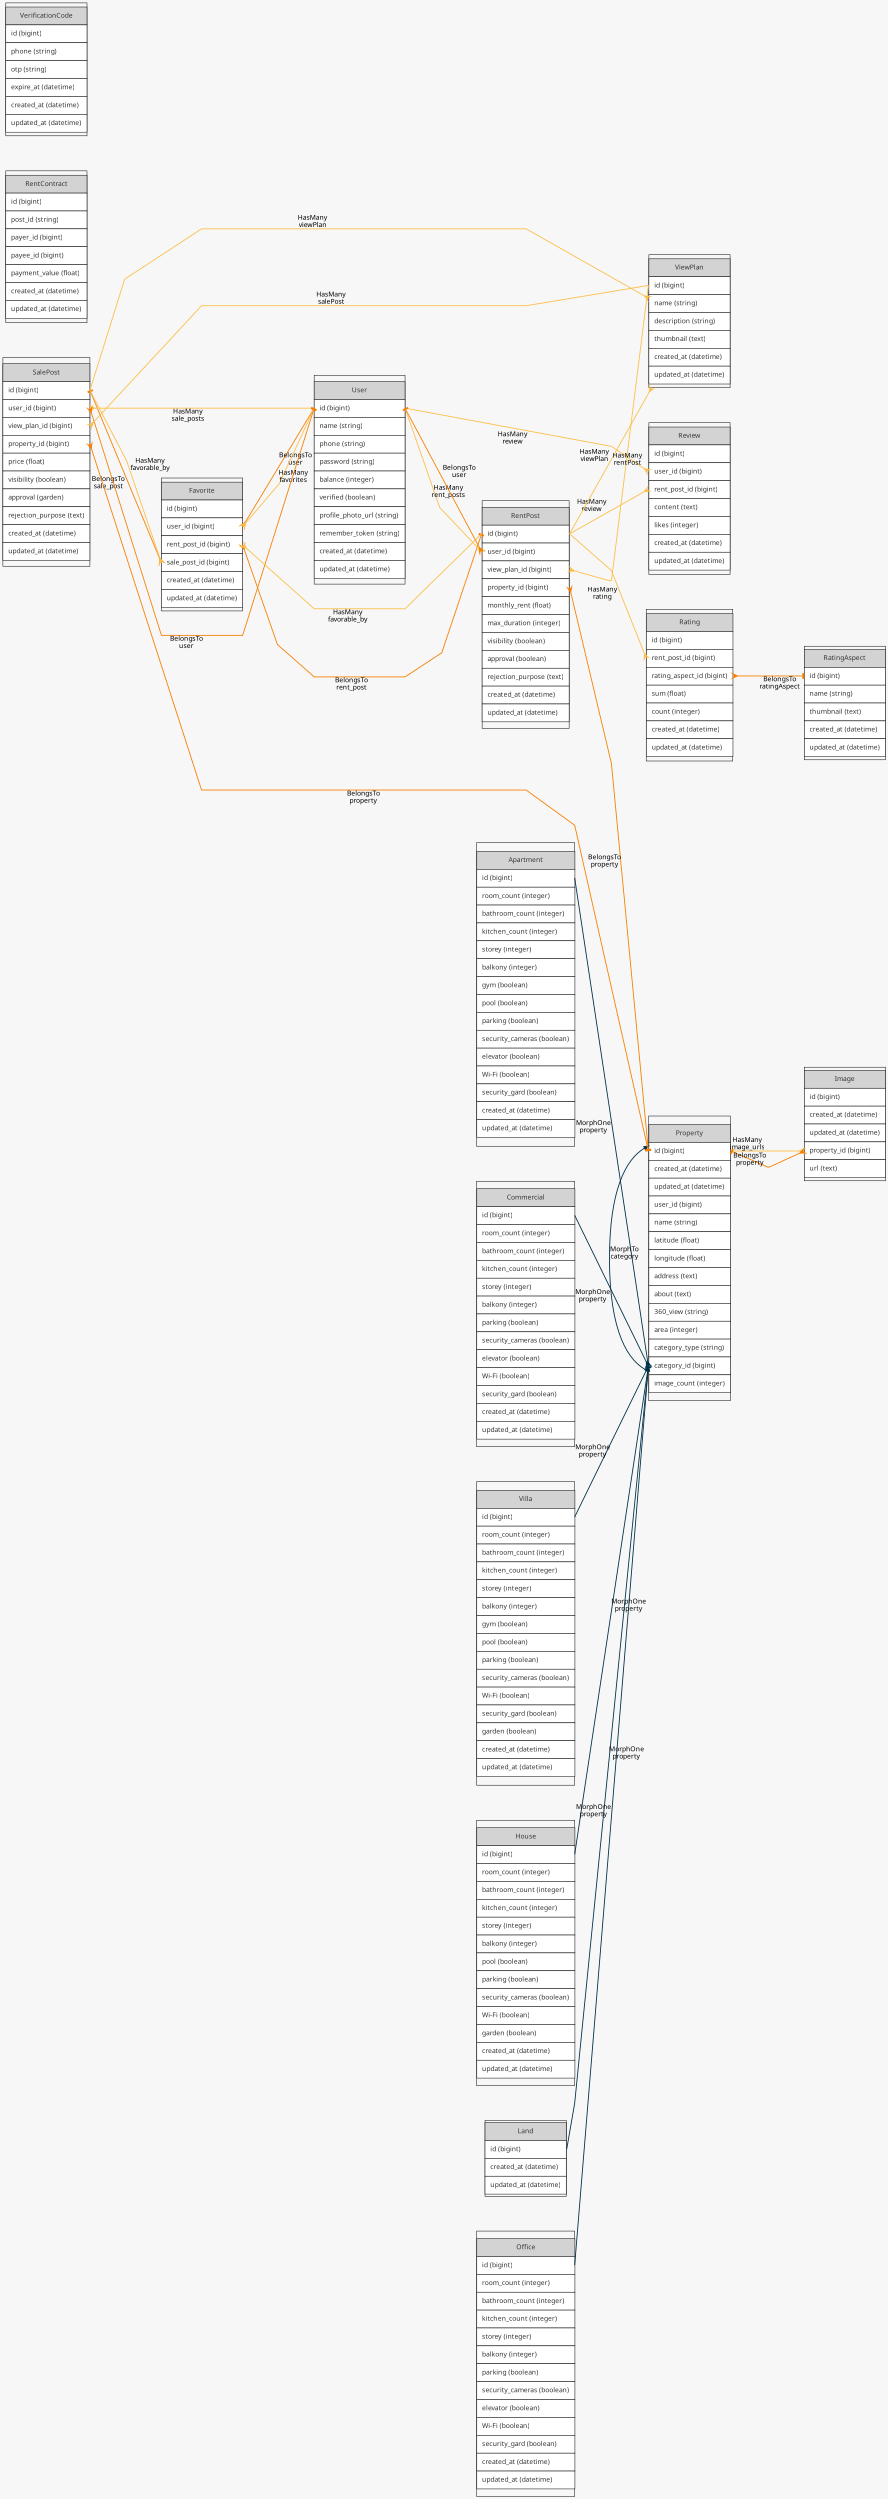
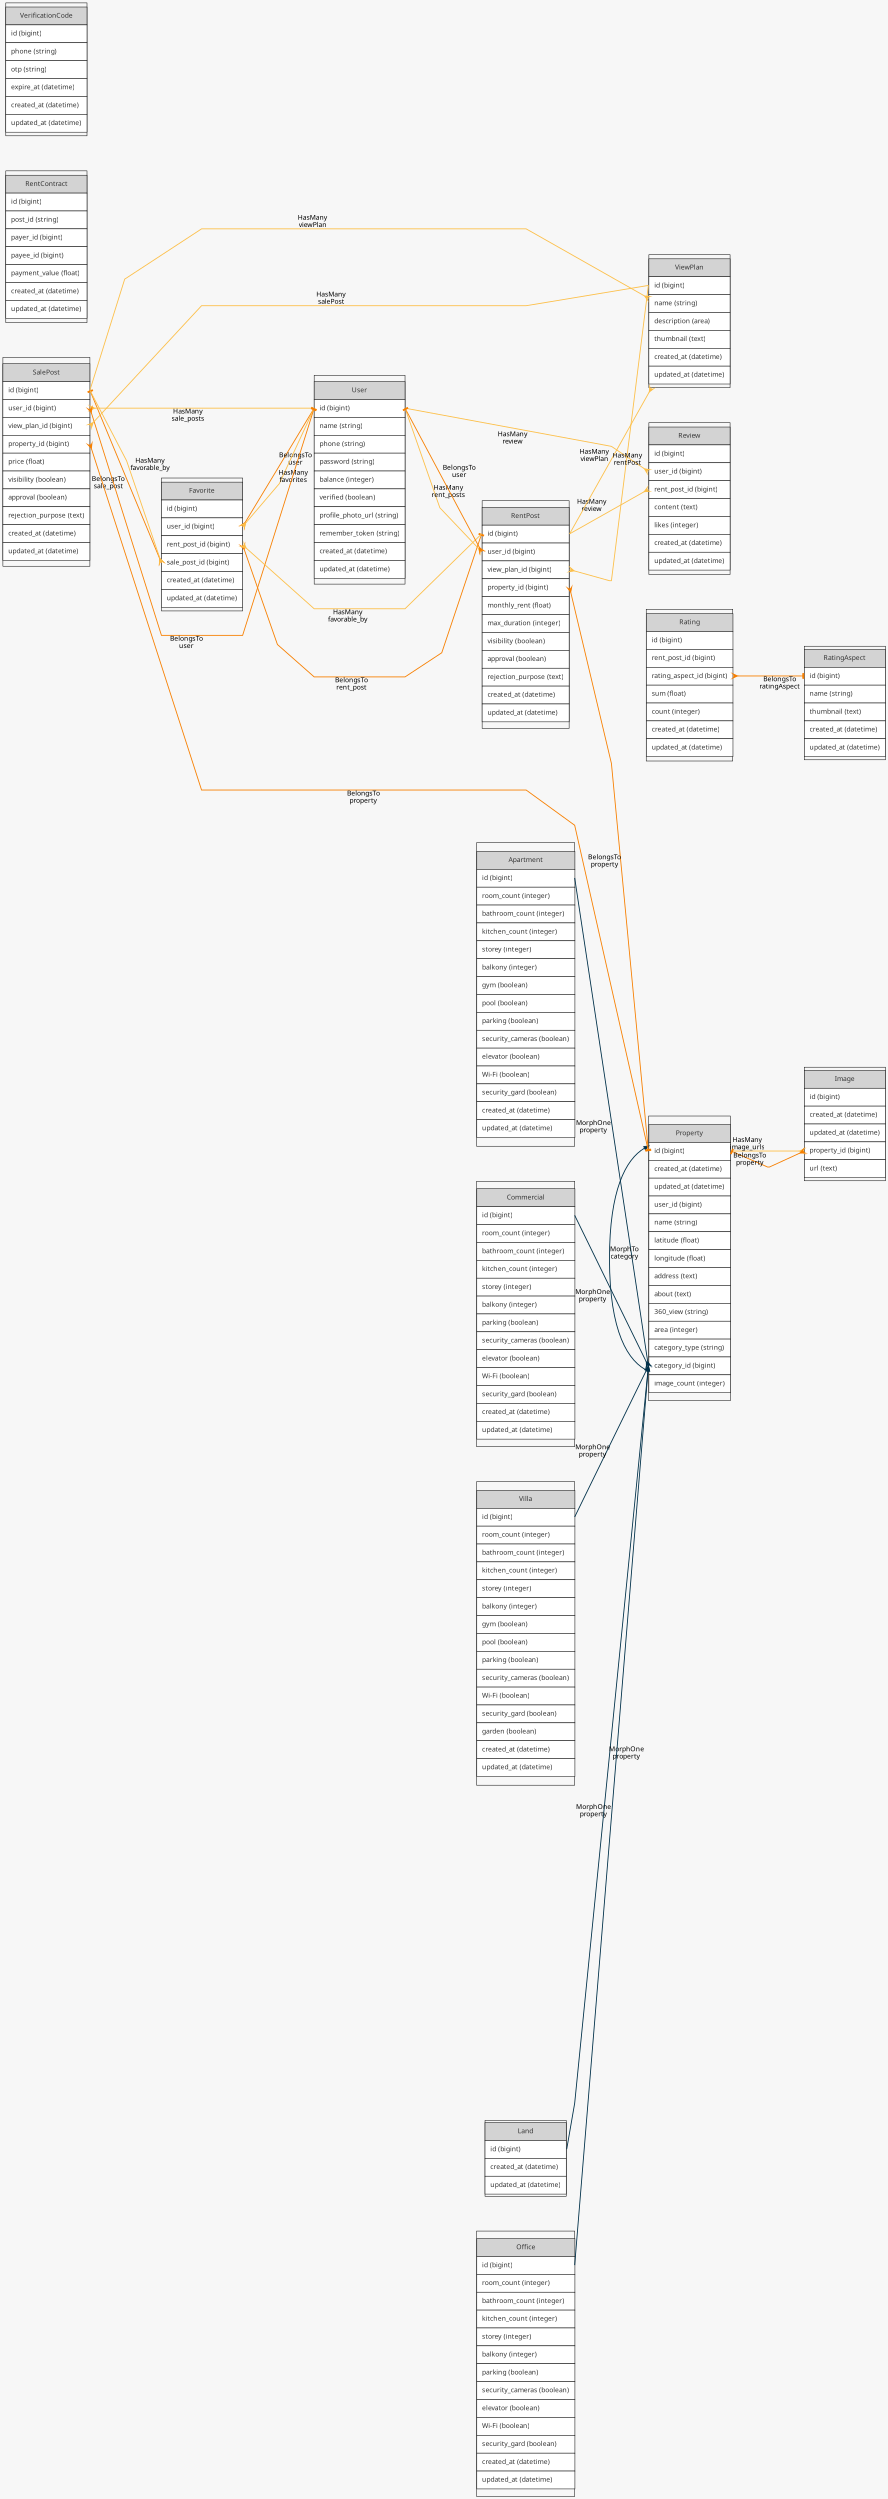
node "ViewPlan": text "description (string)" -> "description (area)"
node "SalePost": text "approval (garden)" -> "approval (boolean)"
edge "RentPost" -- "Rating": removed, label "HasMany rating"
edge "Office" -> "Property": arrowhead tee -> normal
node "House": removed
